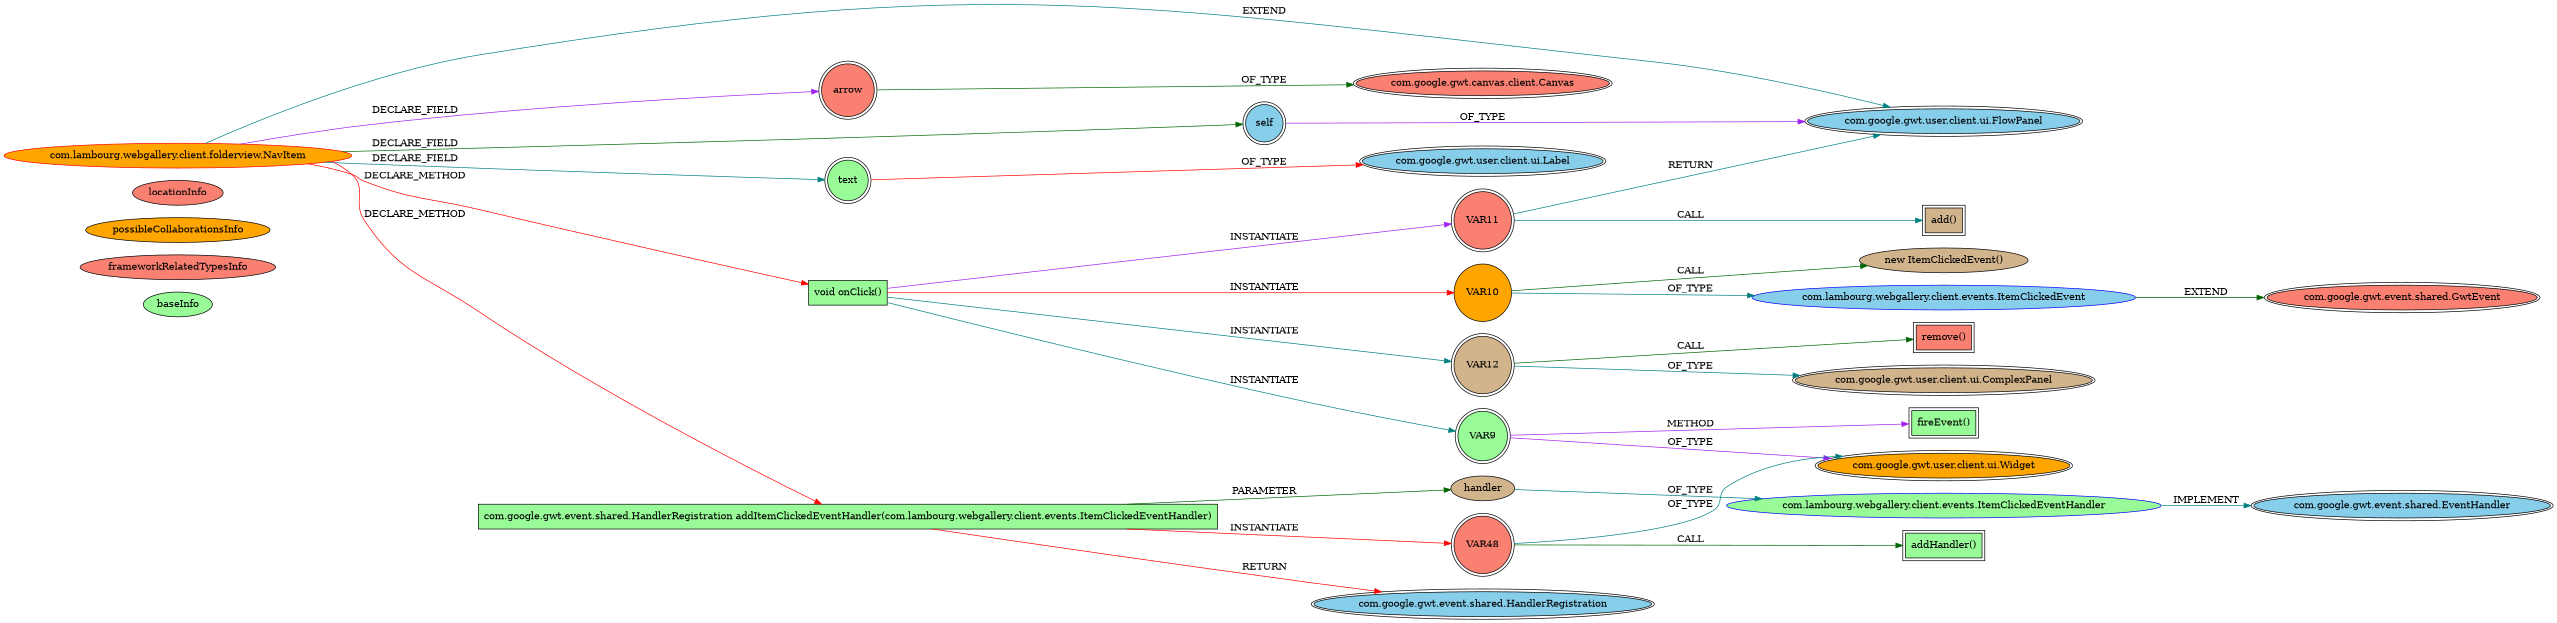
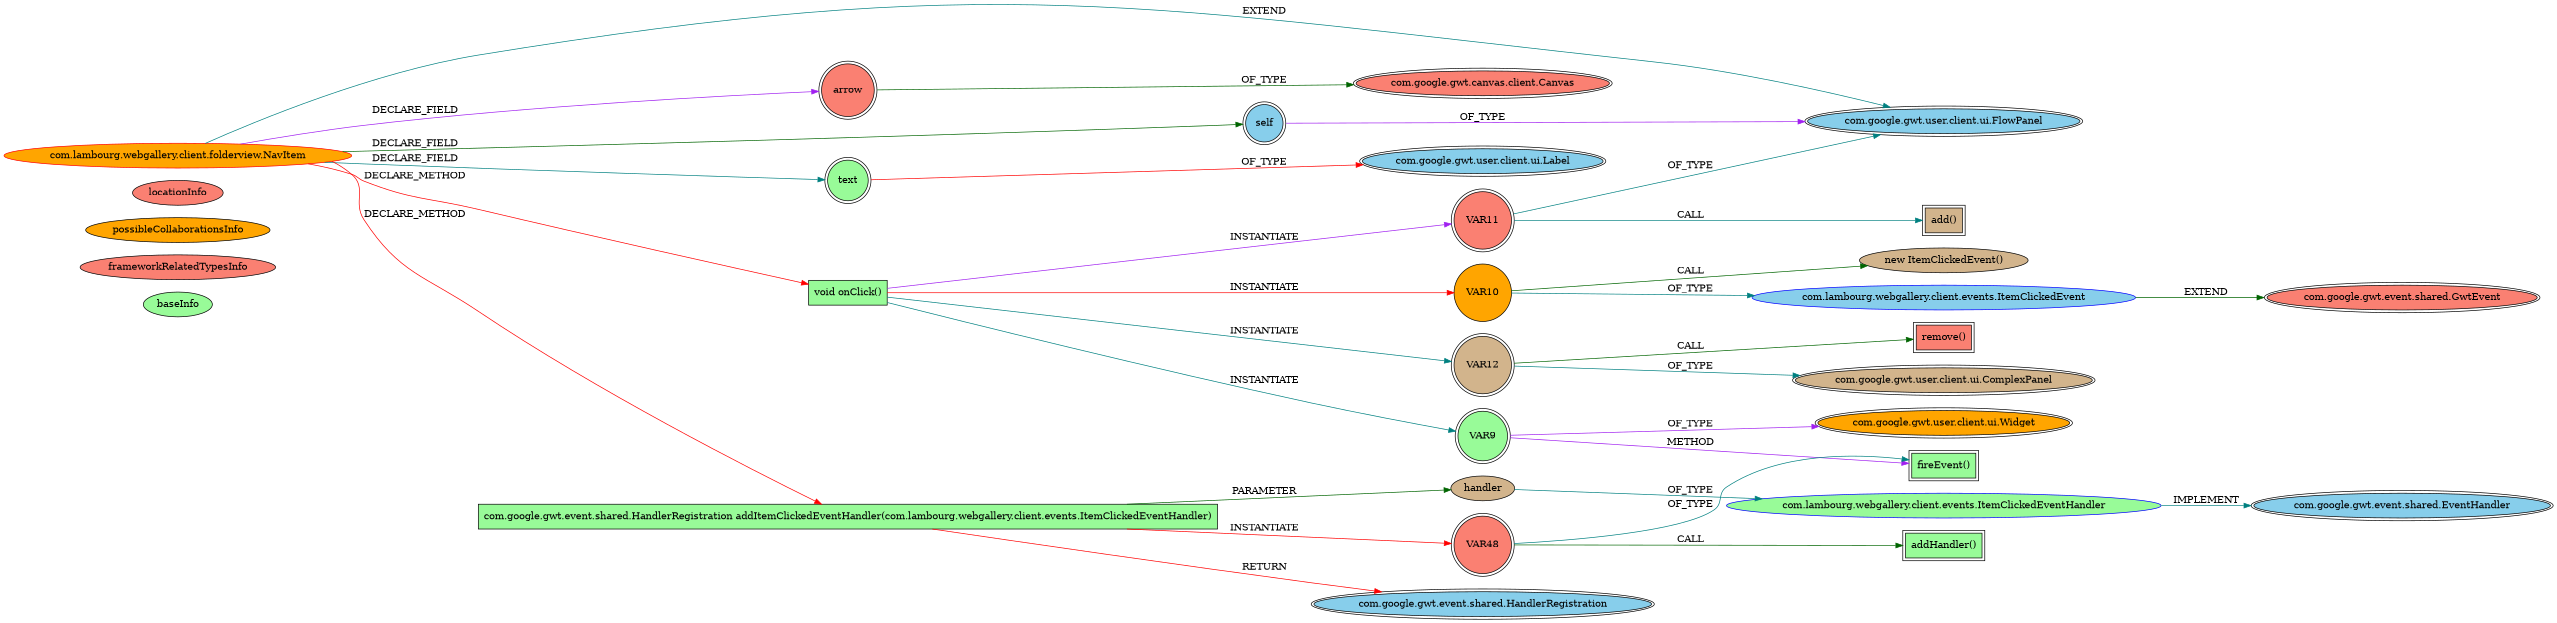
edge "VAR11" -> "com.google.gwt.user.client.ui.FlowPanel": label "RETURN" -> "OF_TYPE"
edge "VAR48" -> "com.google.gwt.user.client.ui.Widget": now "VAR48" -> "fireEvent()"
